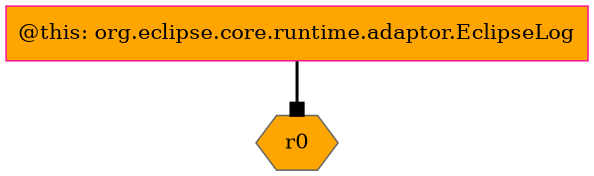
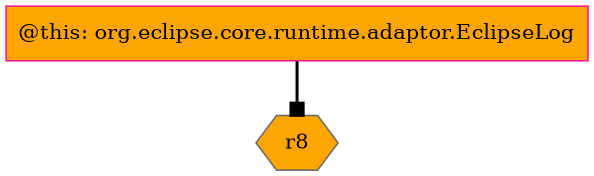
node "r0": label "r0" -> "r8"
